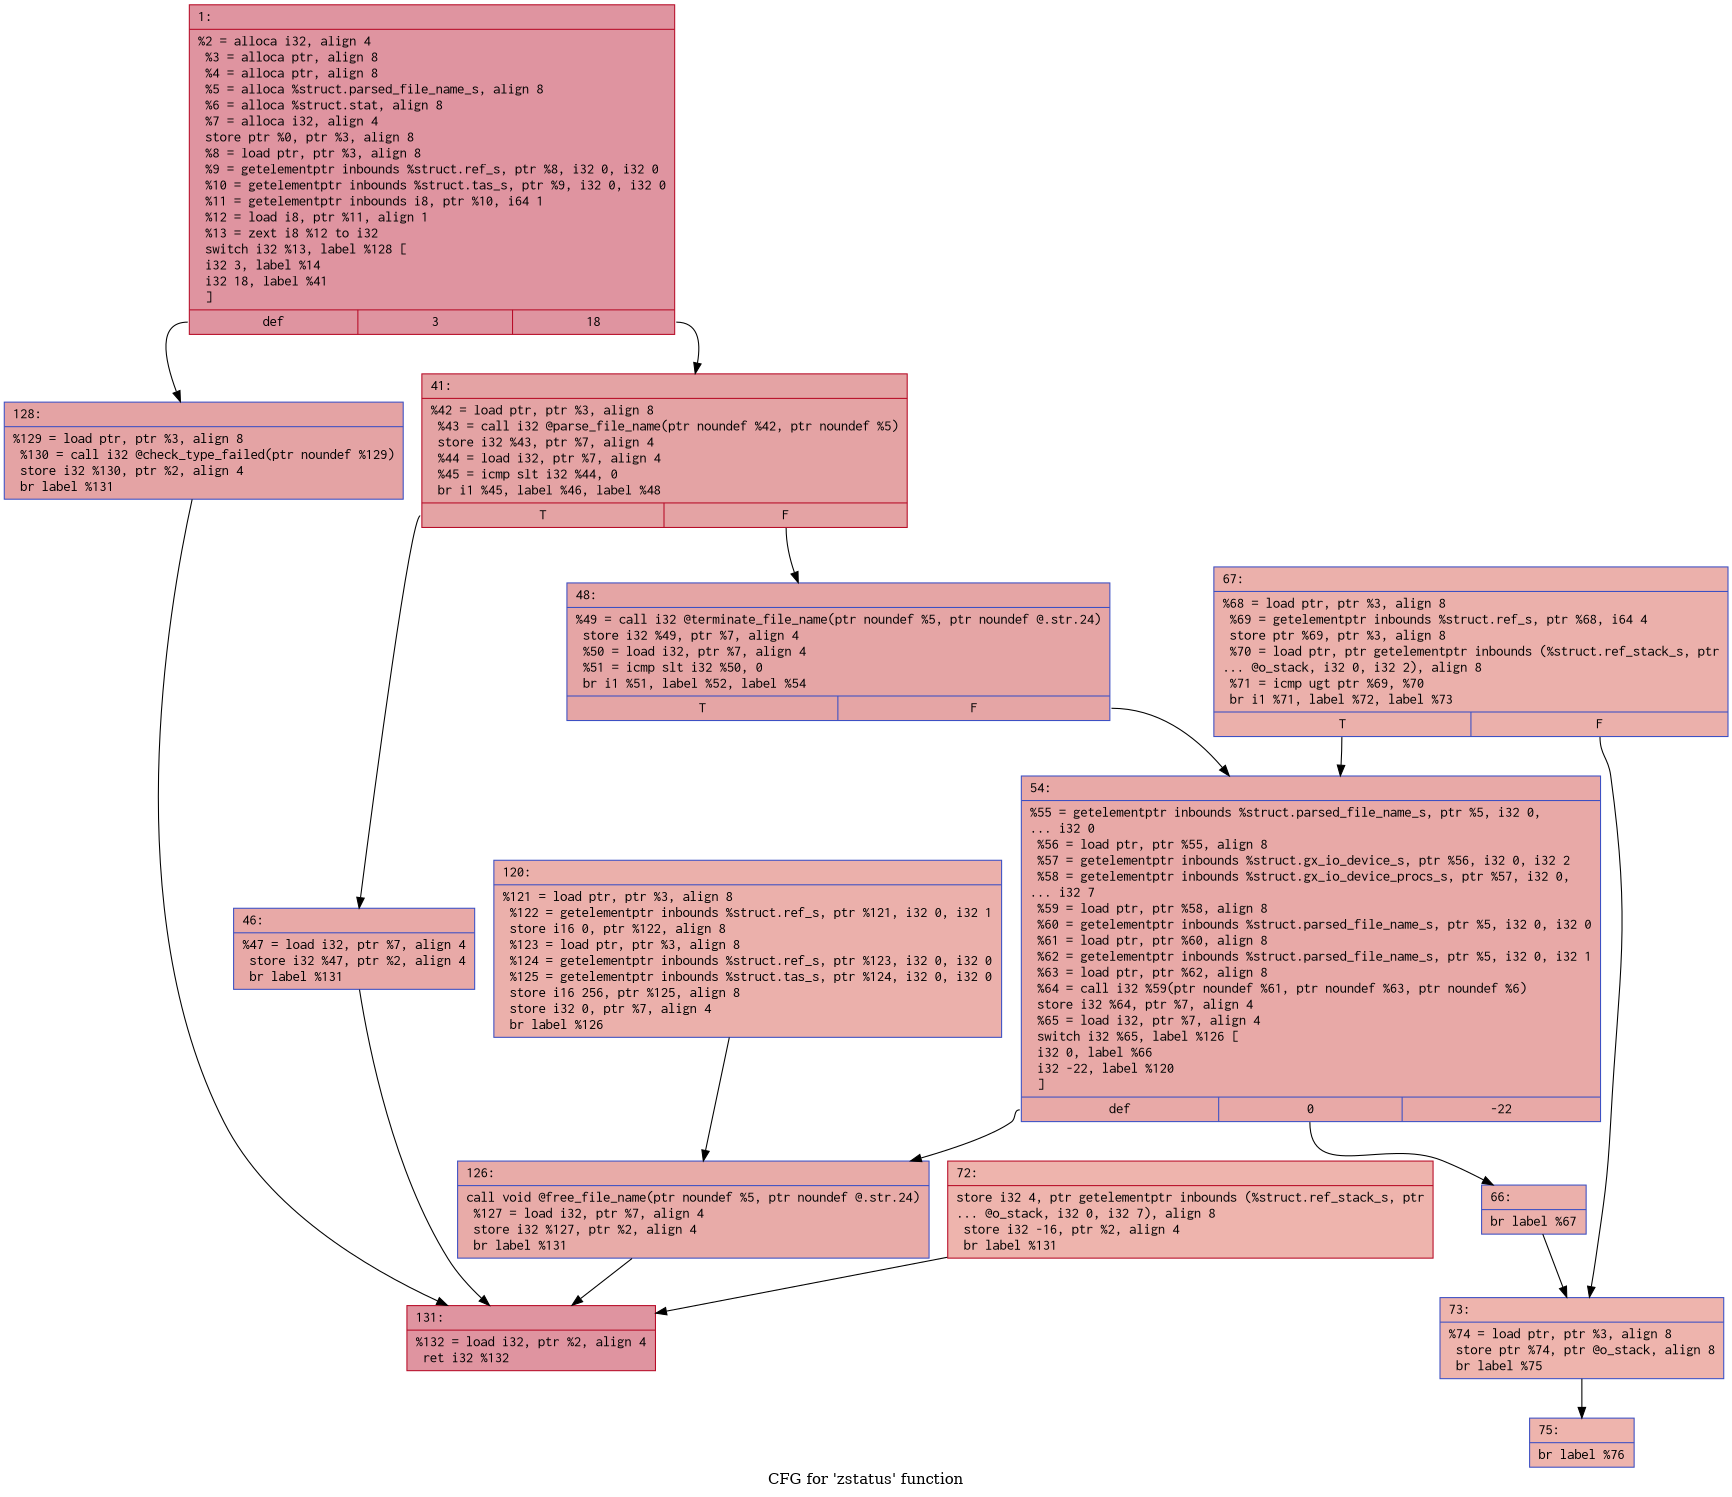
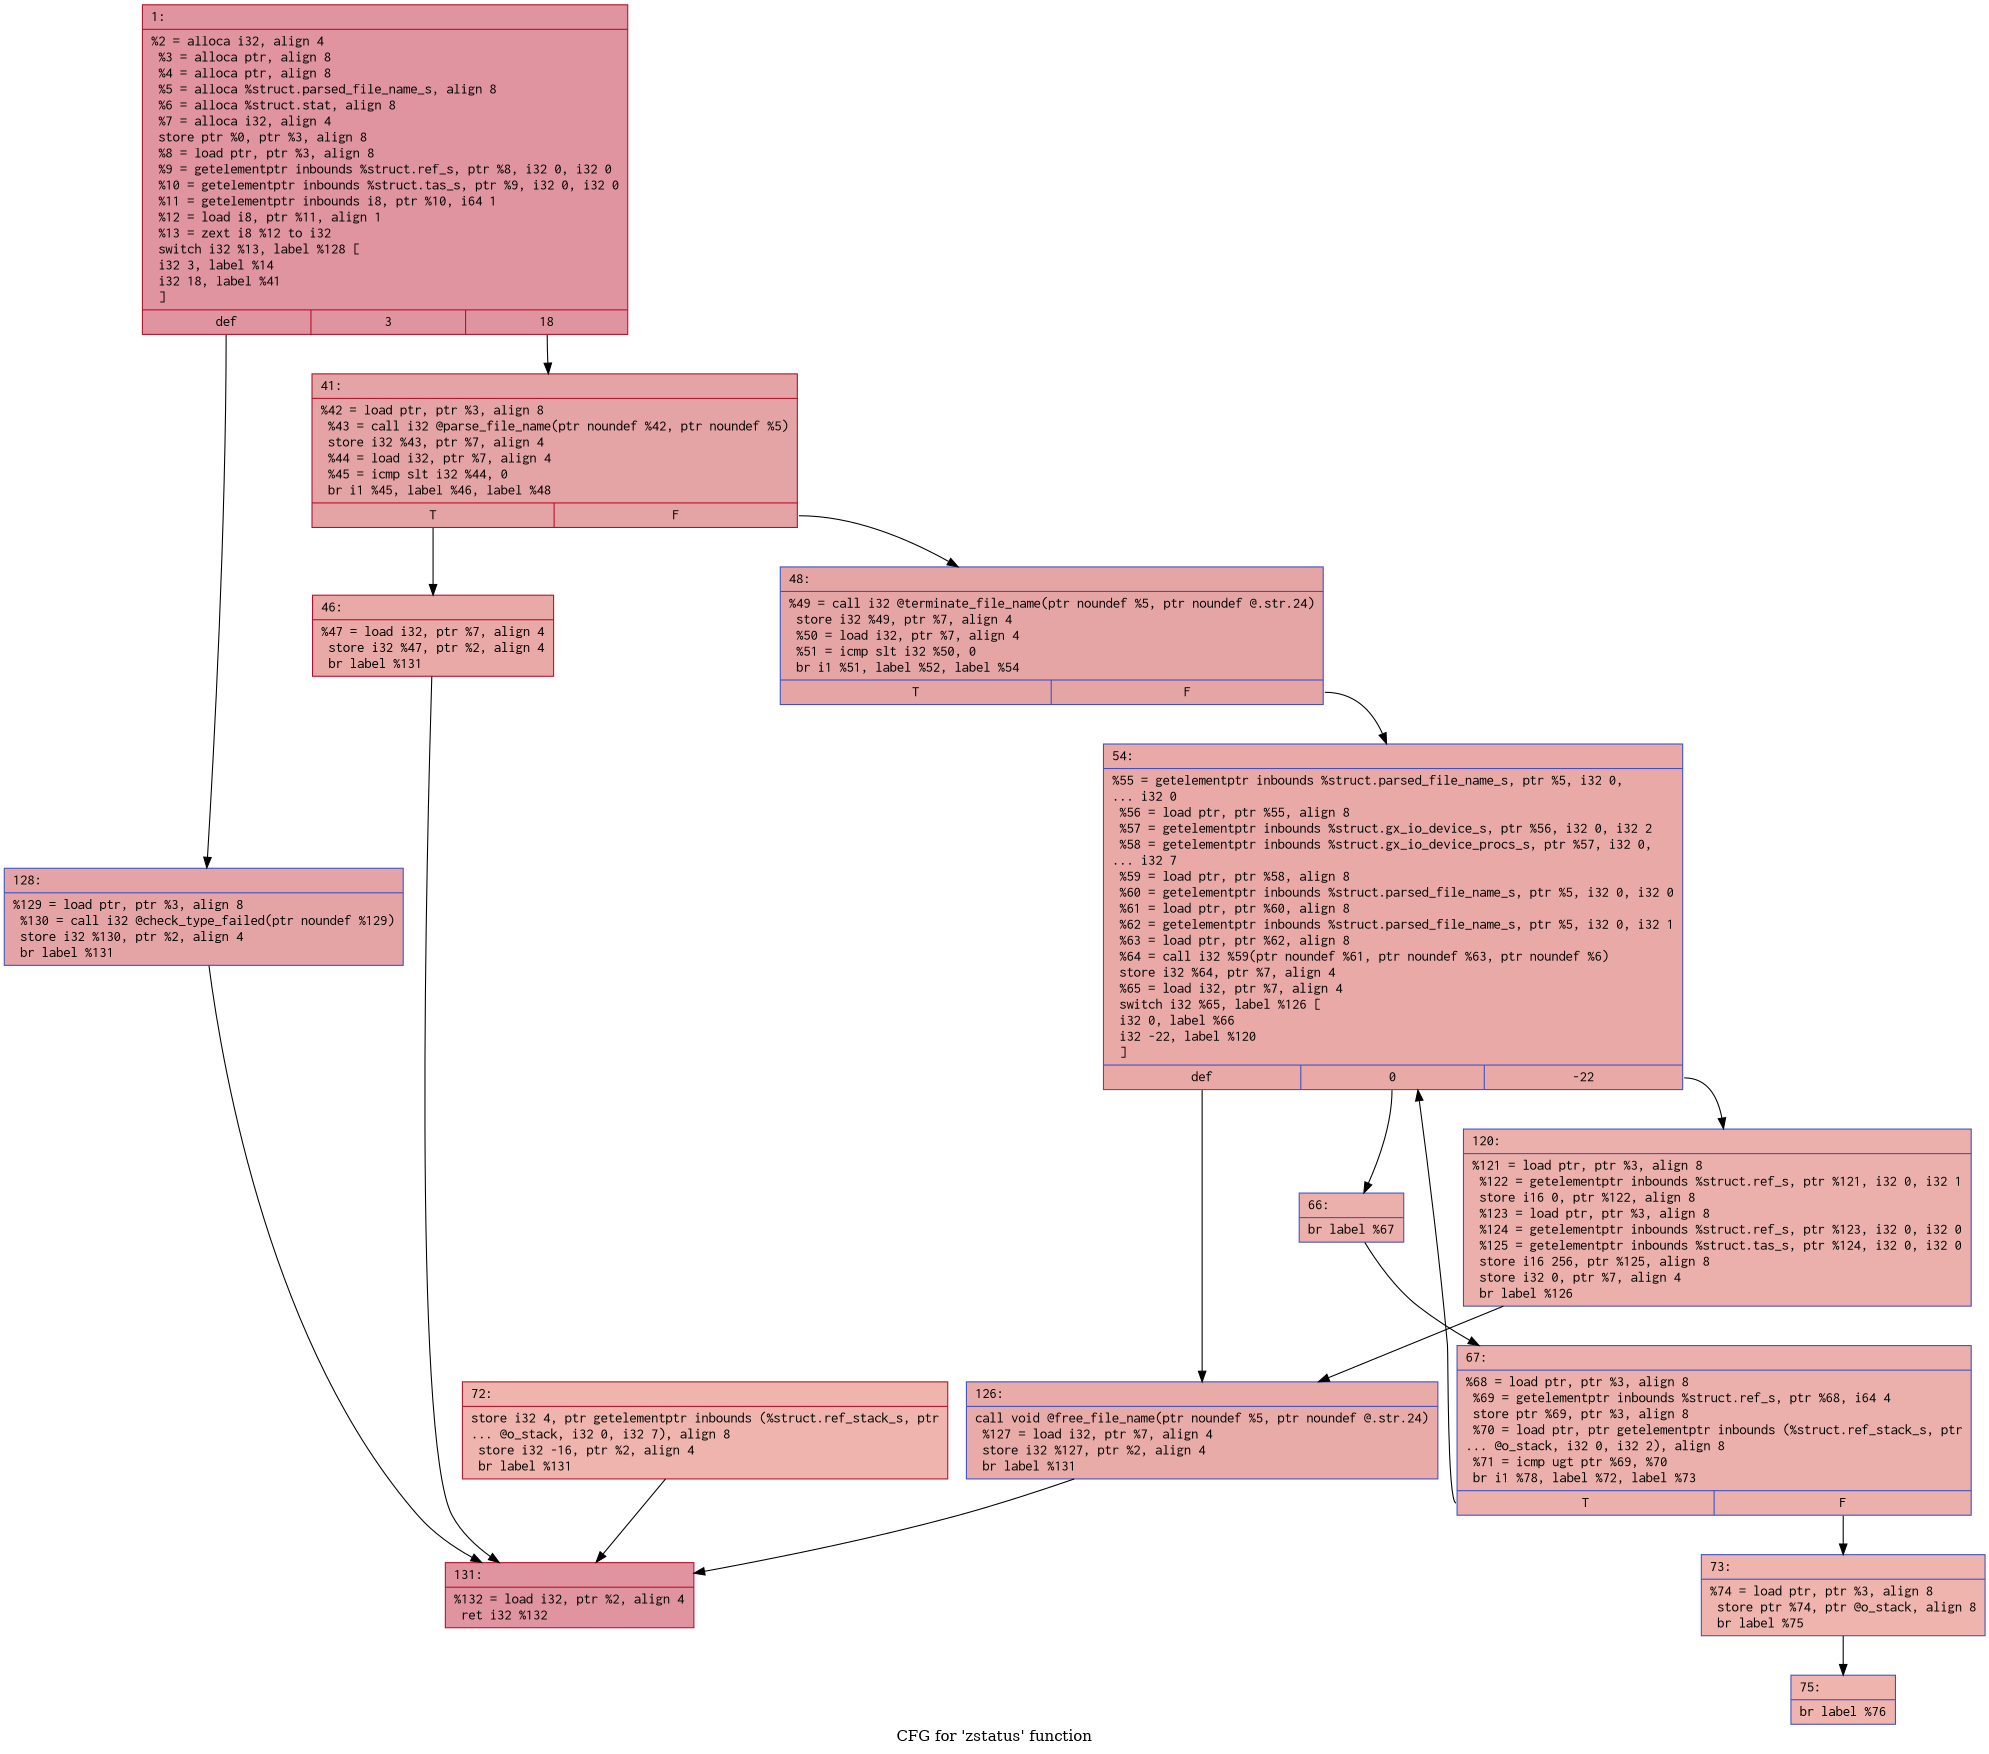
node "67:": text "br i1 %71, label %72, label %73" -> "br i1 %78, label %72, label %73"
node "46:": color #3d50c3ff -> #b70d28ff
edge "54:" -> "120:": added
edge "66:" -> "73:": now "66:" -> "67:"
